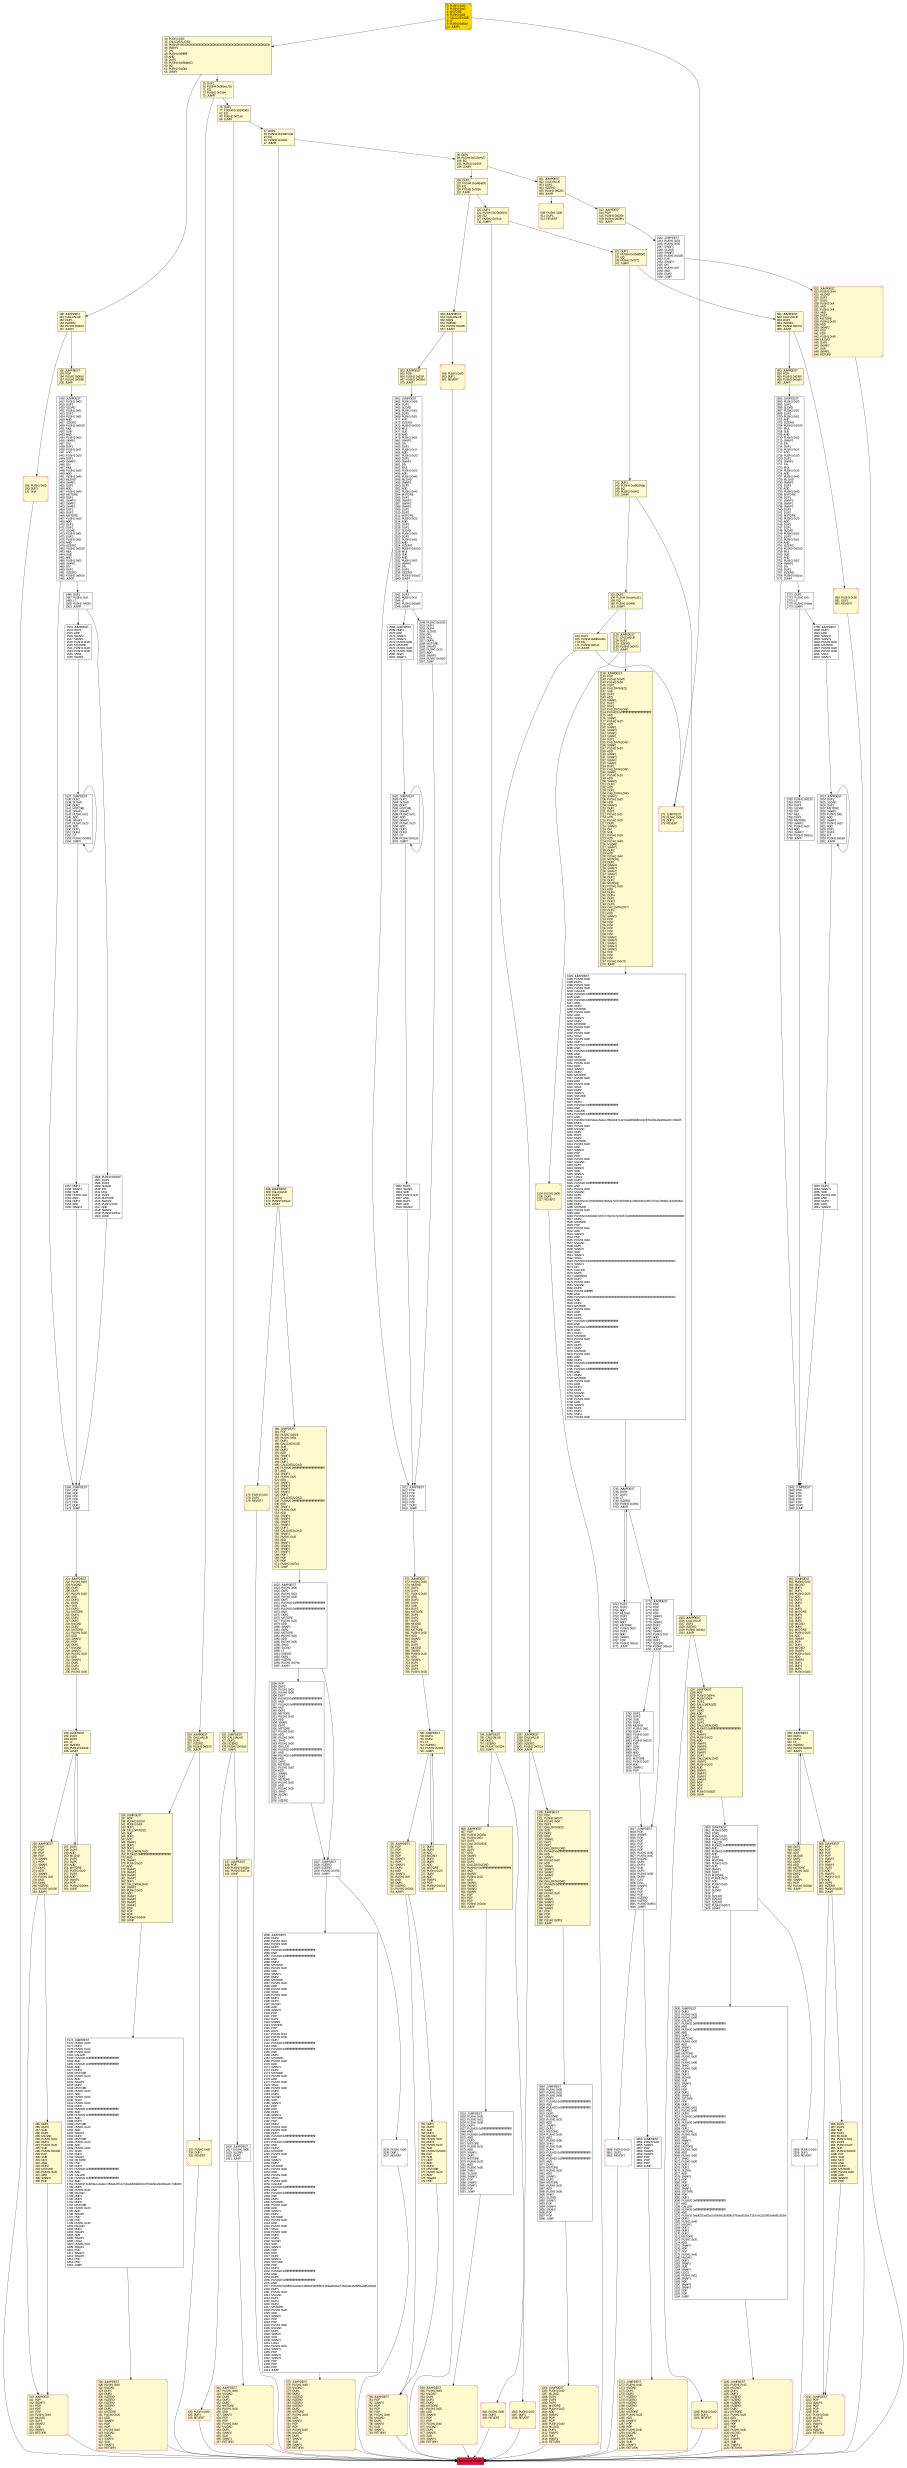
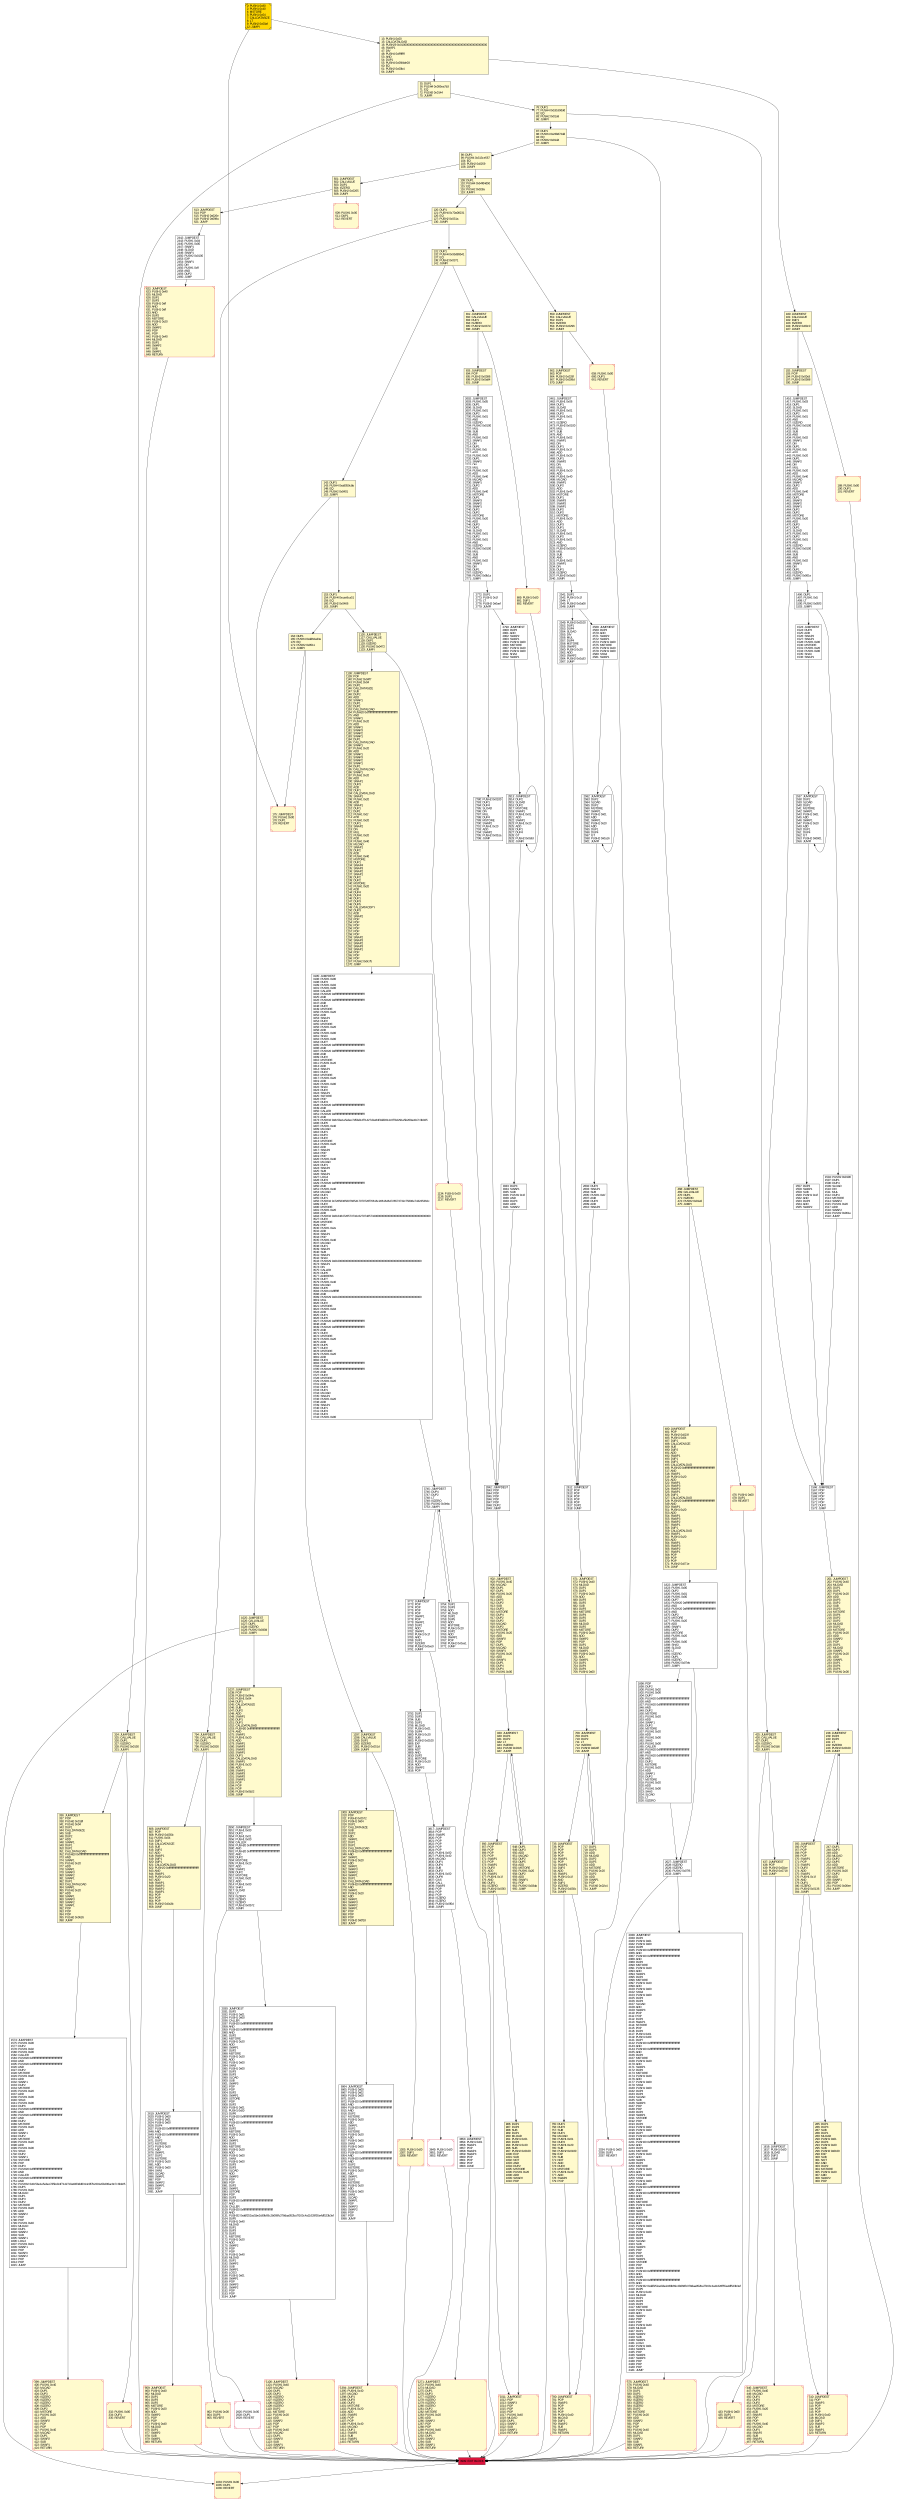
node "188: PUSH1 0x00 190: DUP1 191: SHA": label "188: PUSH1 0x00 190: DUP1 191: SHA" -> "188: PUSH1 0x00 190: DUP1 191: REVERT"
node "433: PUSH1 0x00 435: DUP1 436: REVERT": shape box -> Msquare
edge "1033: PUSH1 0x00 1035: DUP1 1036: REVERT" -> "3999: EXIT BLOCK": reversed
